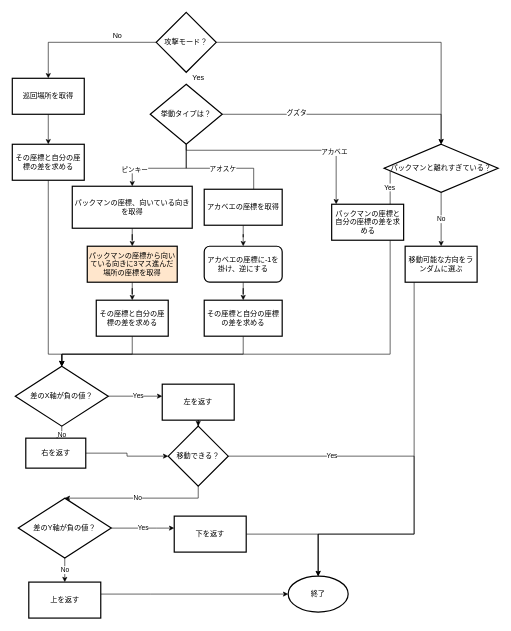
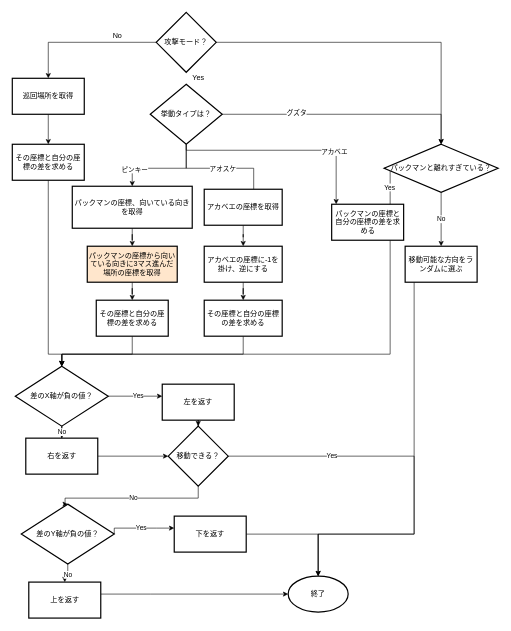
node "アカベエの座標に-1を掛け、逆にする": shape rounded rectangle -> rectangle
node "右を返す": size 60x30 -> 72x36
node "差のY軸が負の値？": moved (65, 528) -> (68, 534)
